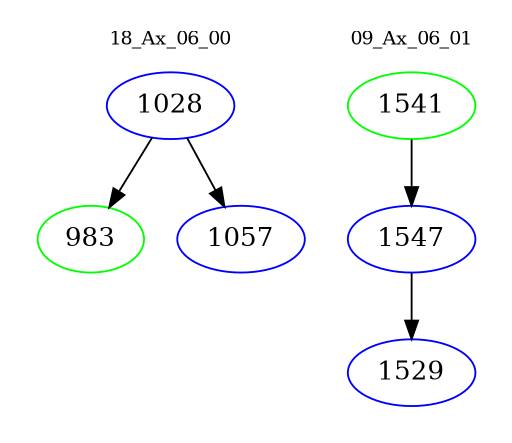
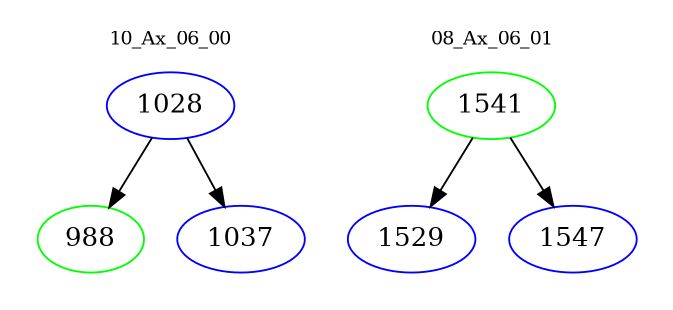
cluster "18_Ax_06_00": label "18_Ax_06_00" -> "10_Ax_06_00"
cluster "09_Ax_06_01": label "09_Ax_06_01" -> "08_Ax_06_01"
node "983": label "983" -> "988"
node "1057": label "1057" -> "1037"
edge "1547" -> "1529": now "1541" -> "1529"
